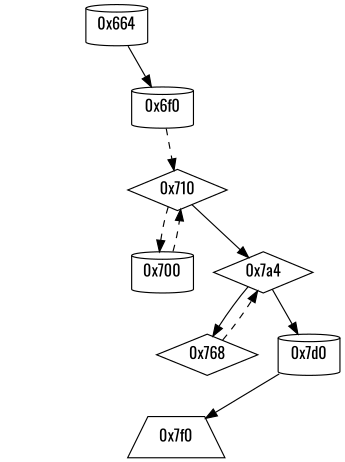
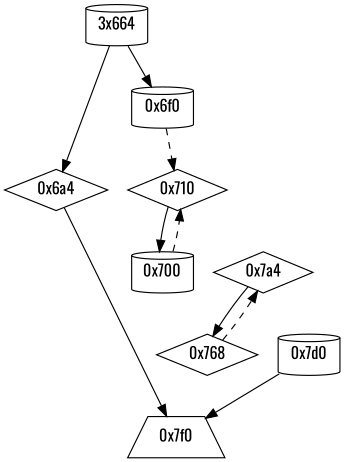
node "0x664": label "0x664" -> "3x664"
node "0x6a4": added
edge "0x710" -> "0x700": style dashed -> solid
edge "0x710" -> "0x7a4": removed
edge "0x7a4" -> "0x7d0": removed
